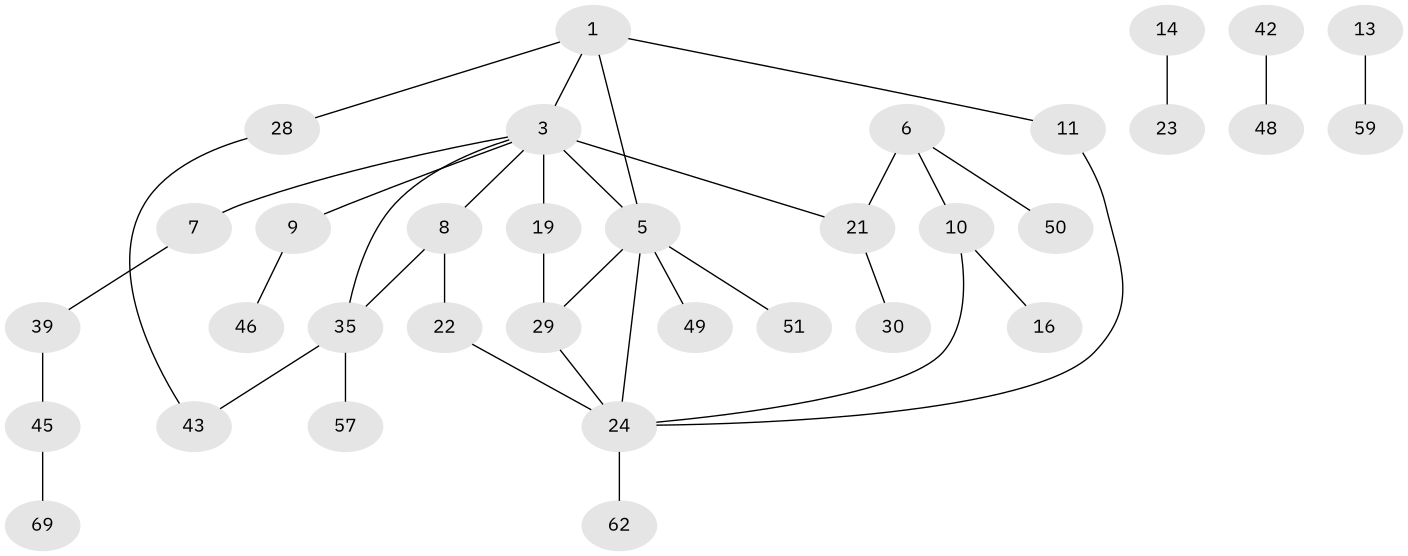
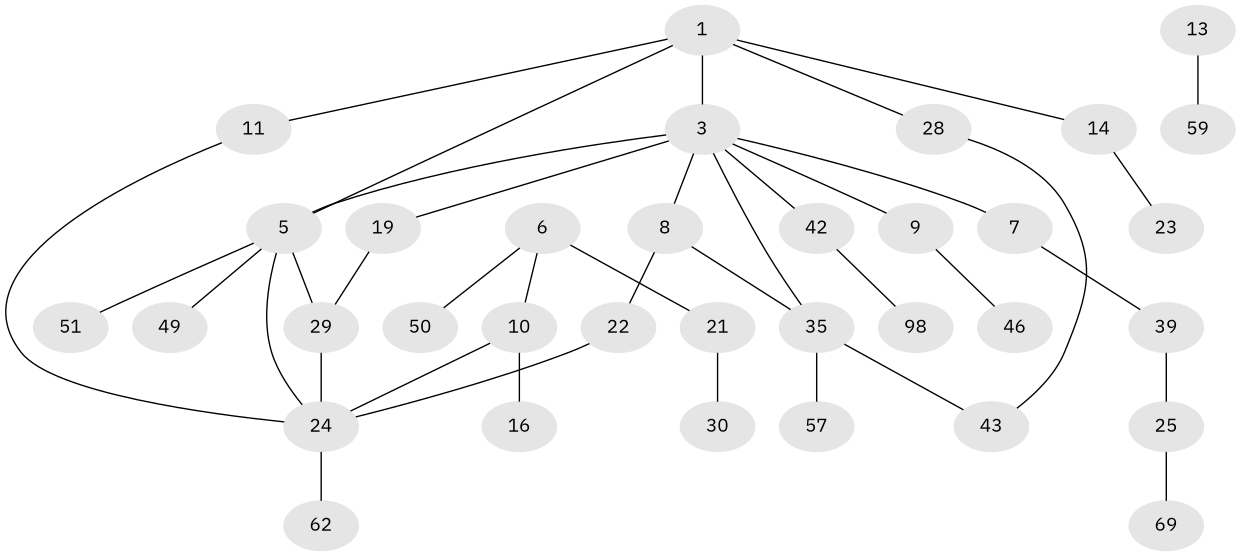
edge "1" -- "14": added
node "48": label "48" -> "98"
edge "3" -- "21": now "3" -- "42"
node "45": label "45" -> "25"
